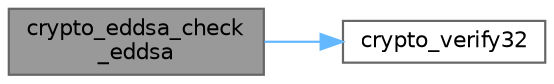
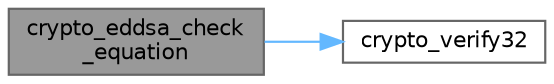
node "crypto_eddsa_check _eddsa": label "crypto_eddsa_check _eddsa" -> "crypto_eddsa_check _equation"
